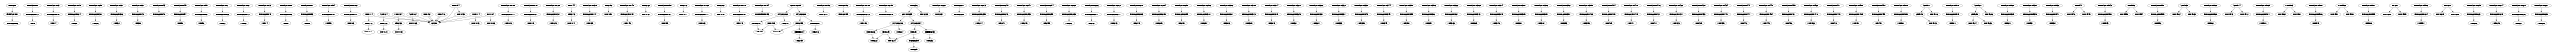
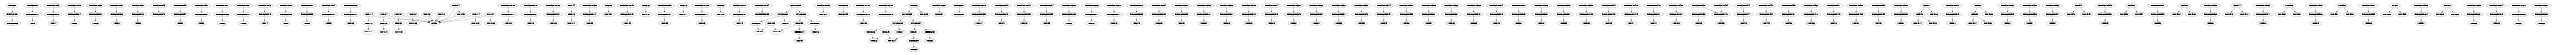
edge "EXPRSTMR428" -> "FUNCCALL433": now "EXPRSTMR428" -> "FUNCCALL440"
node "NUM514": added
